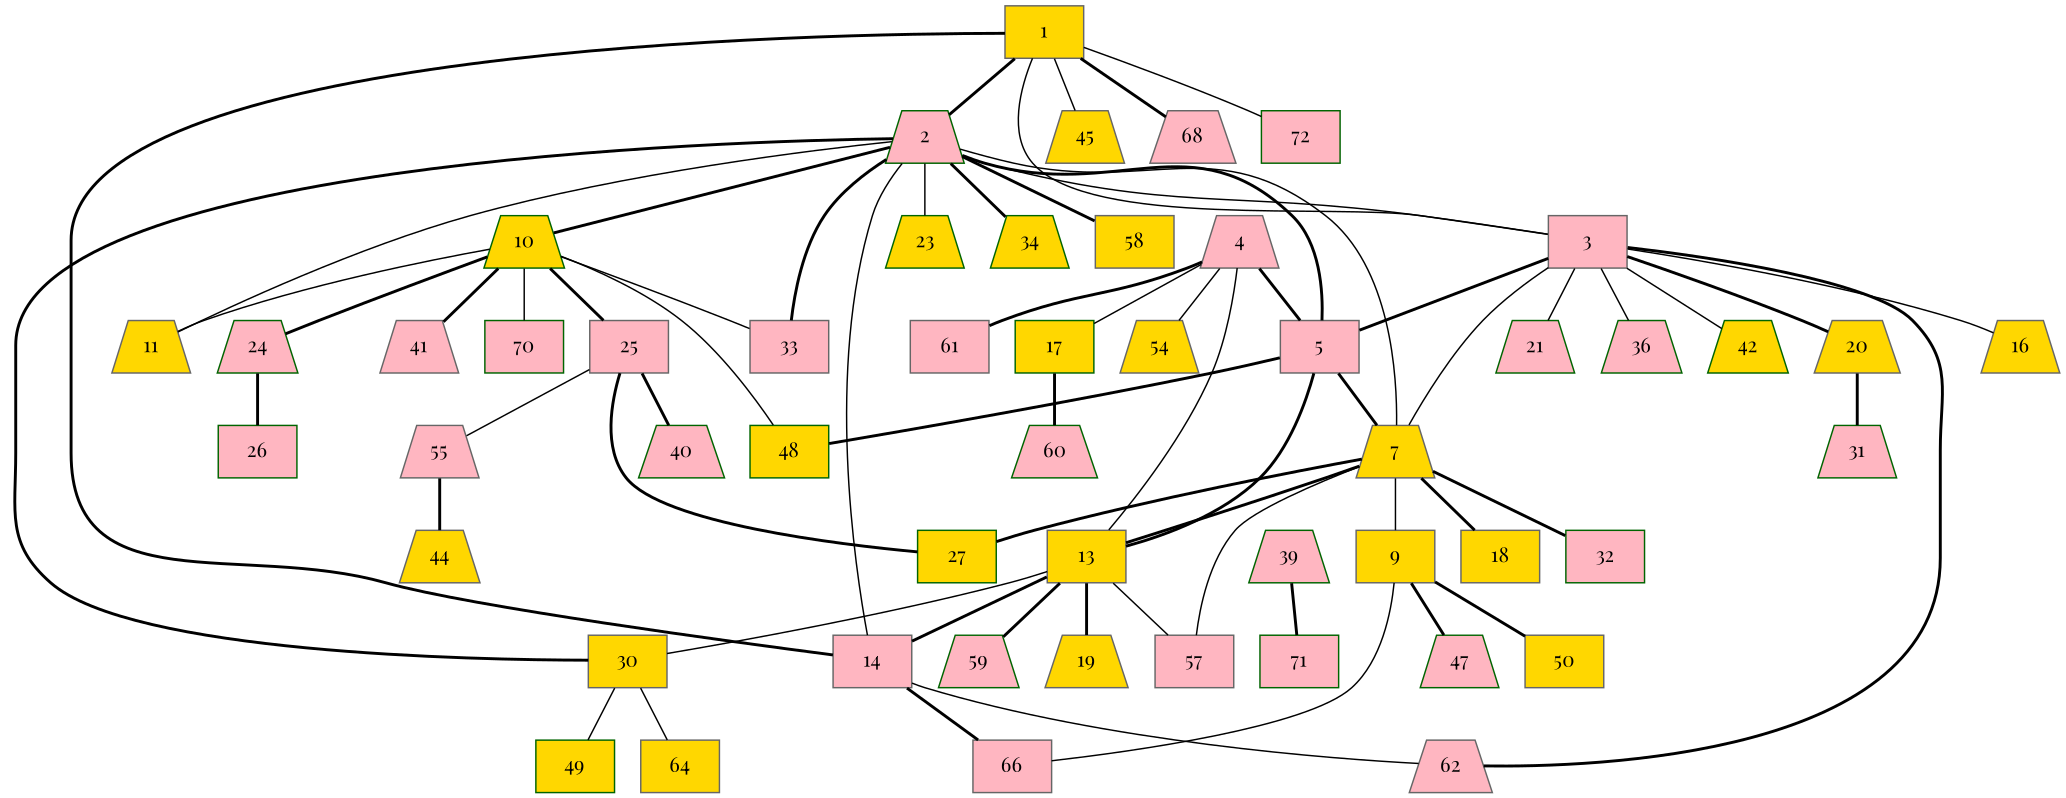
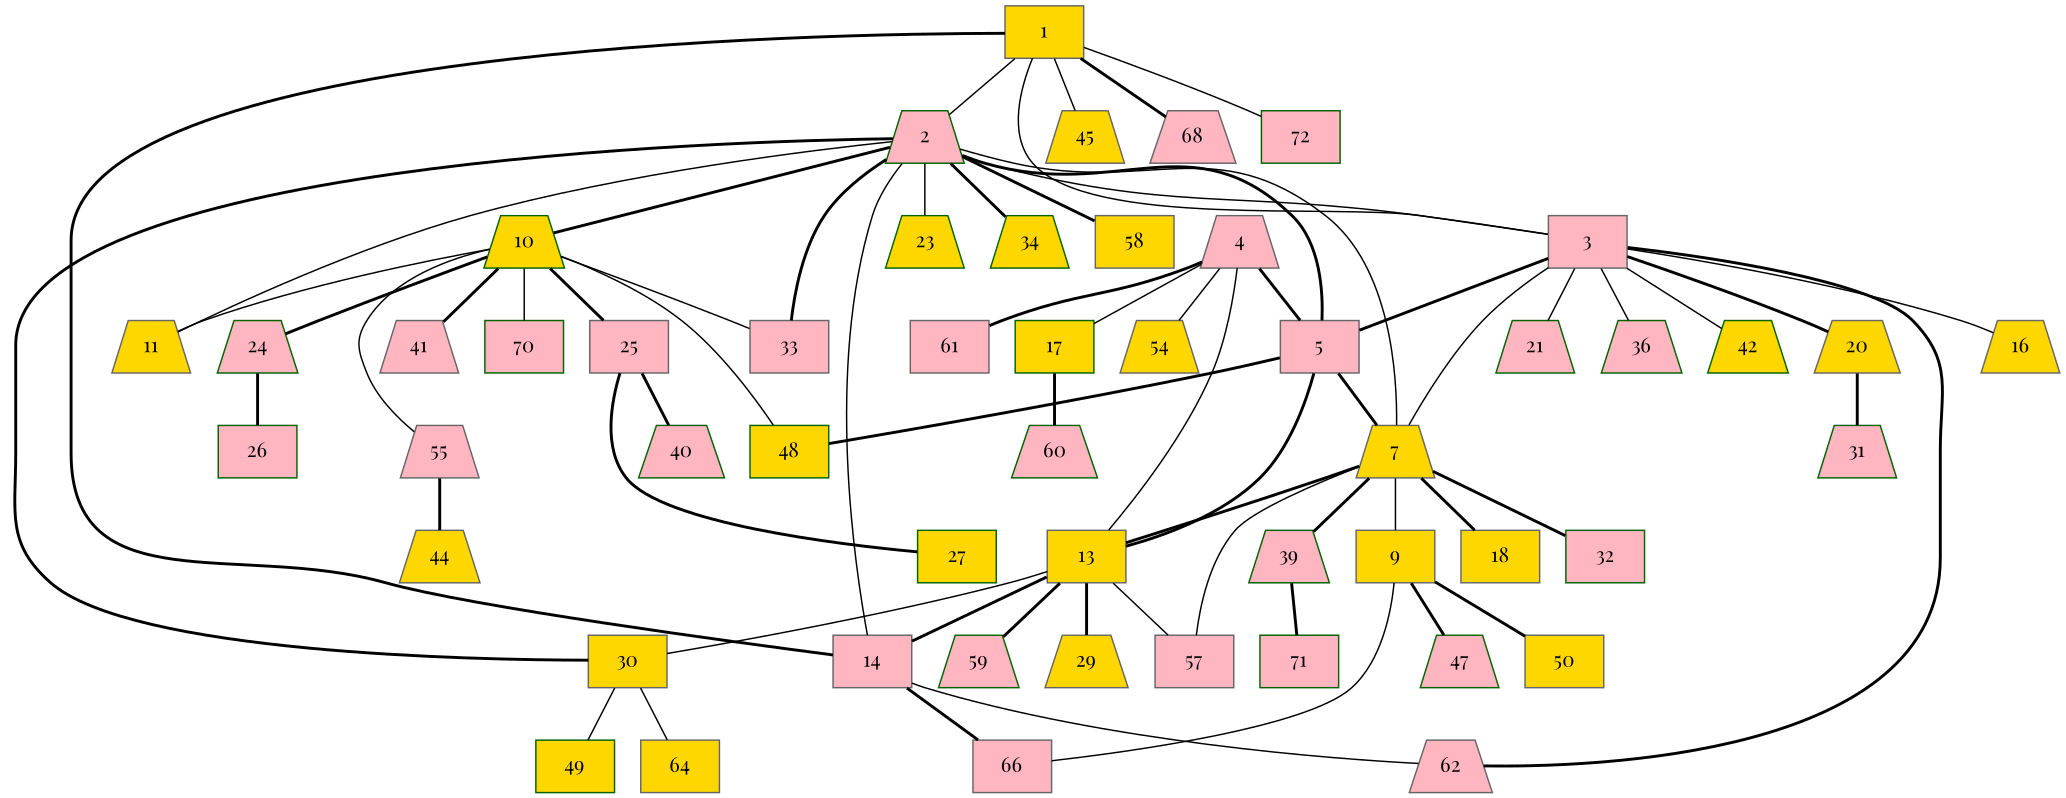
edge "1" -- "2": style bold -> solid
edge "25" -- "55": now "10" -- "55"
edge "7" -- "27": now "7" -- "39"
node "19": label "19" -> "29"
